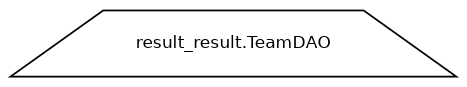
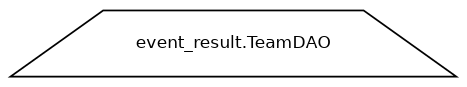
node "result_result.TeamDAO": label "result_result.TeamDAO" -> "event_result.TeamDAO"
